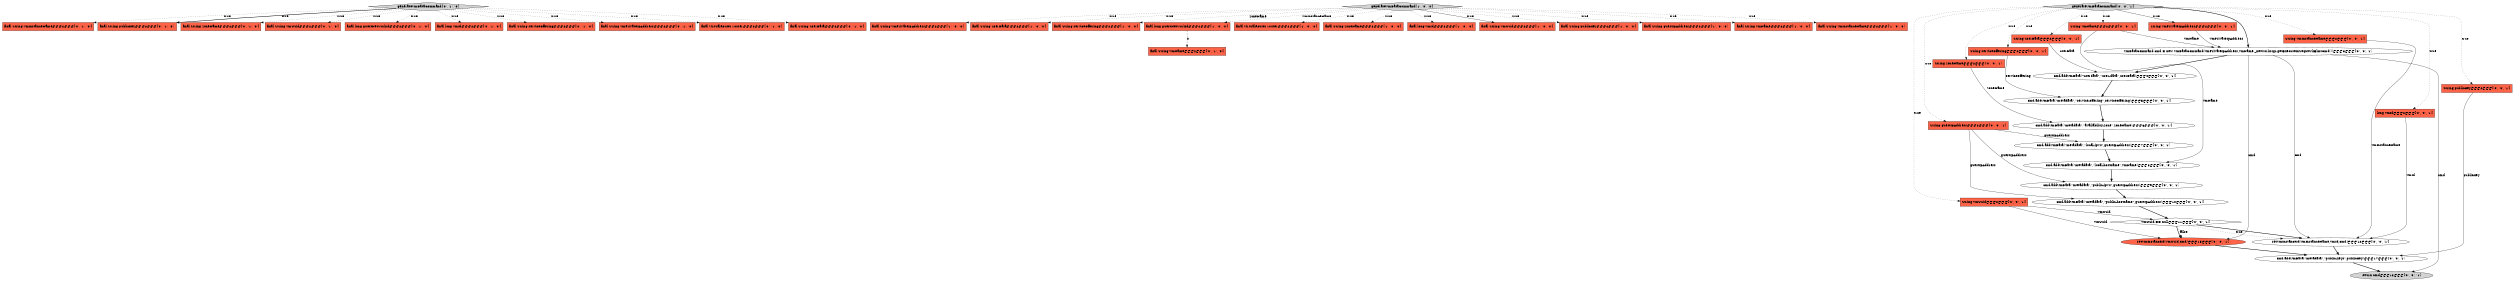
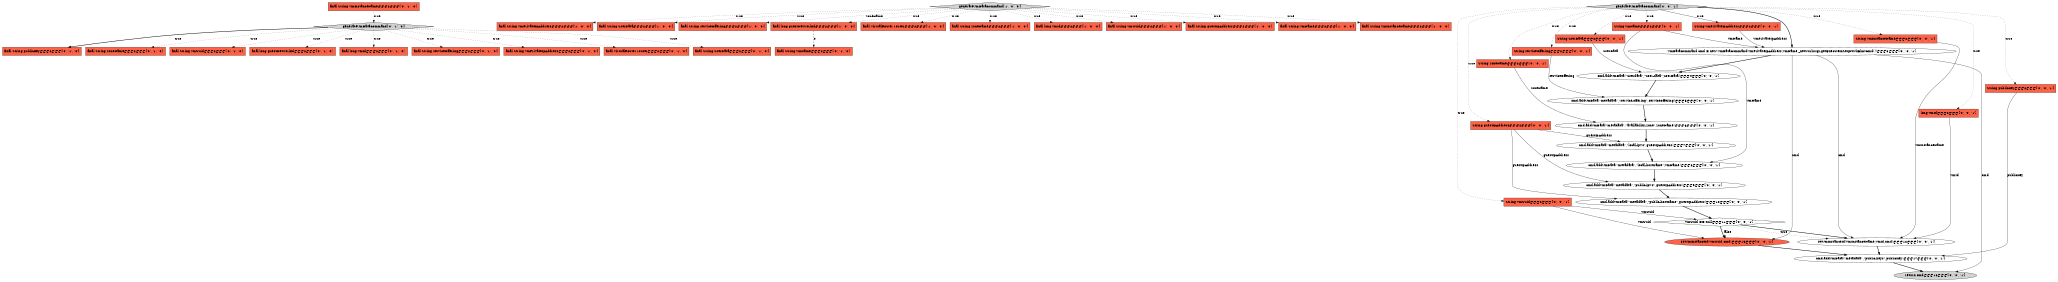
edge "generateVmDataCommand['0', '1', '0']" -> "final String vmInstanceName@@@2@@@['0', '1', '0']": reversed
edge "generateVmDataCommand['1', '0', '0']" -> "final String vmUuid@@@2@@@['1', '0', '0']": style solid -> dotted
edge "generateVmDataCommand['1', '0', '0']" -> "final long guestNetworkId@@@2@@@['1', '0', '0']": label "vmInstanceName" -> "true"
node "final String publicKey@@@2@@@['1', '0', '0']": removed
